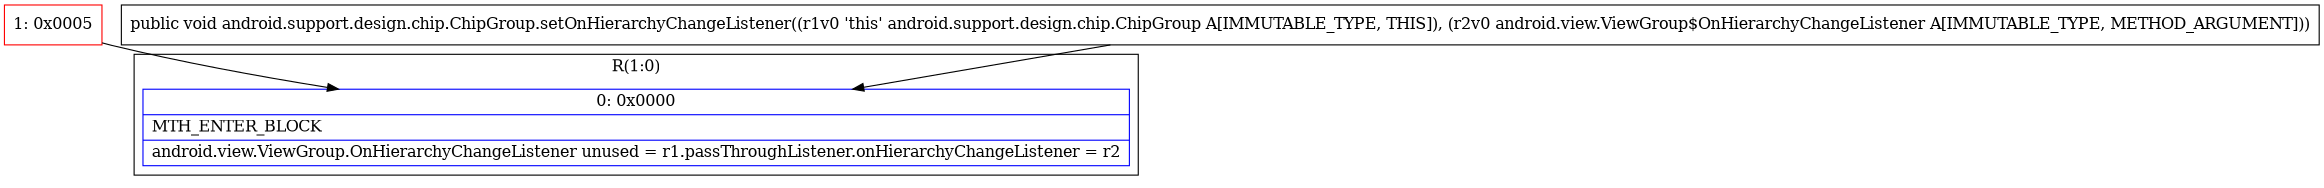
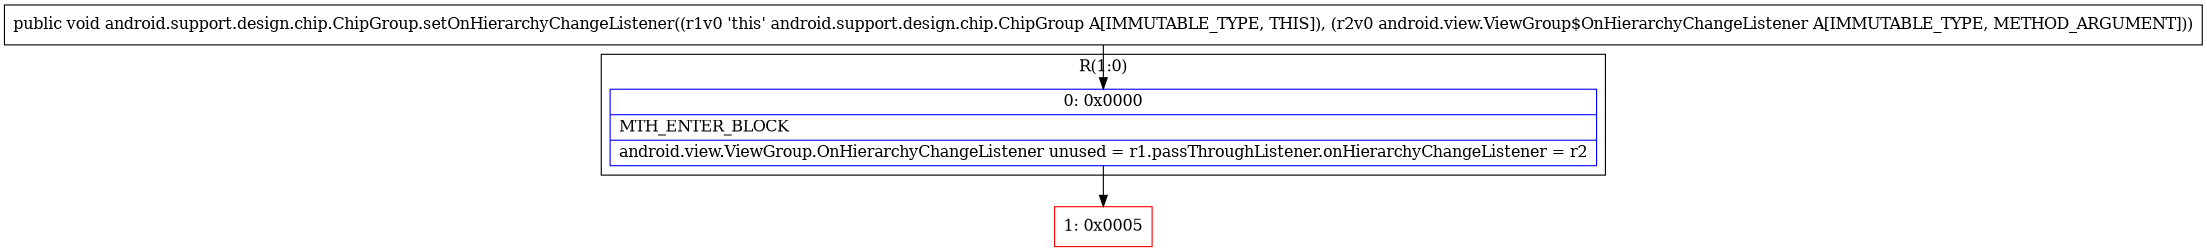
edge "1: 0x0005" -> "0: 0x0000": reversed
